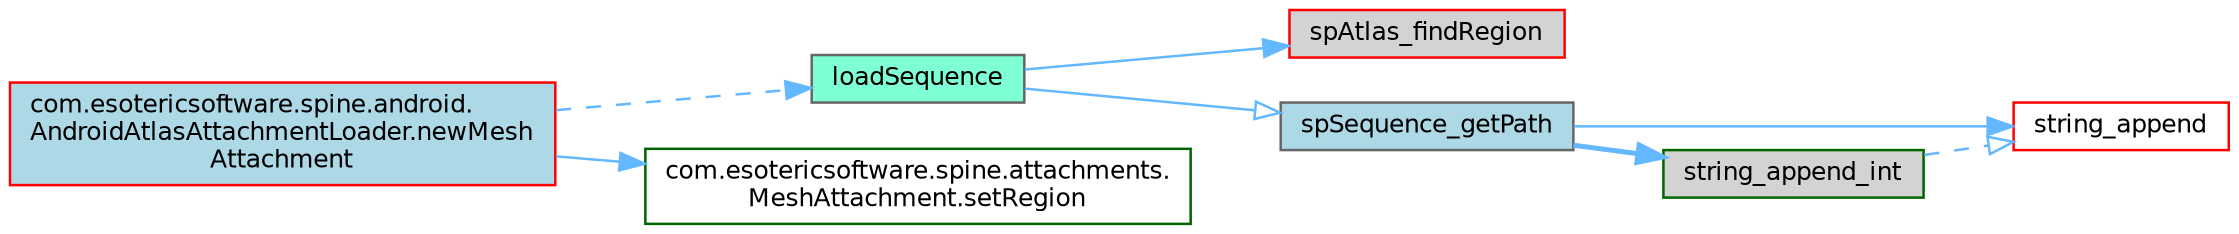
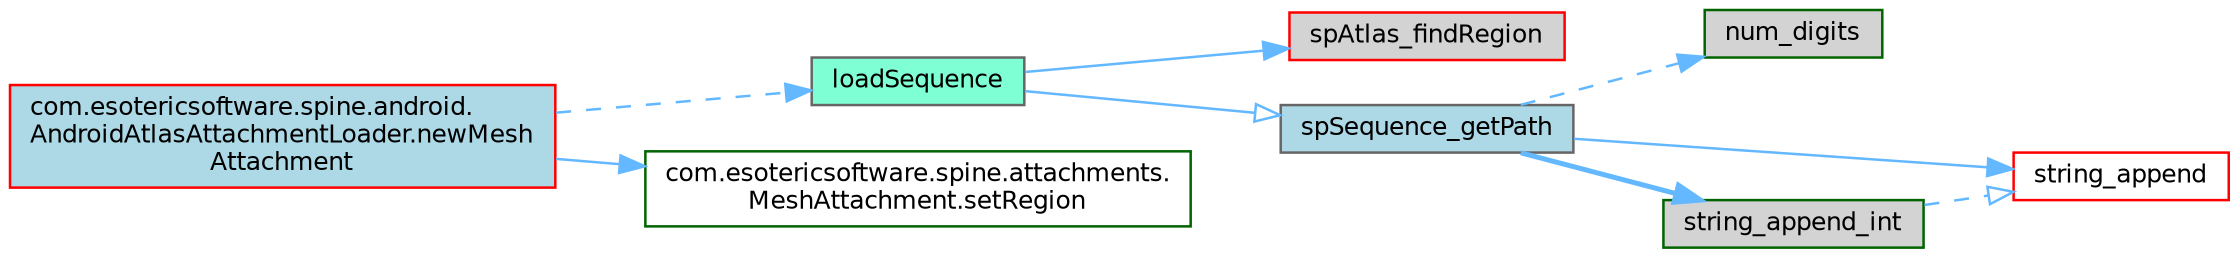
node "num_digits": added
